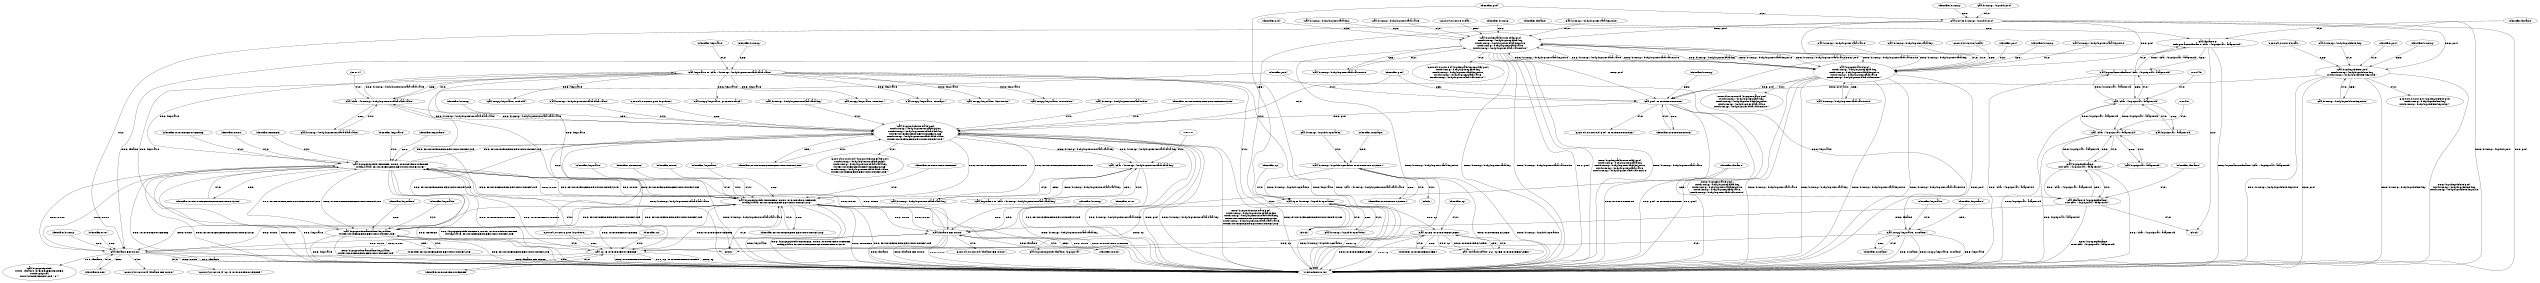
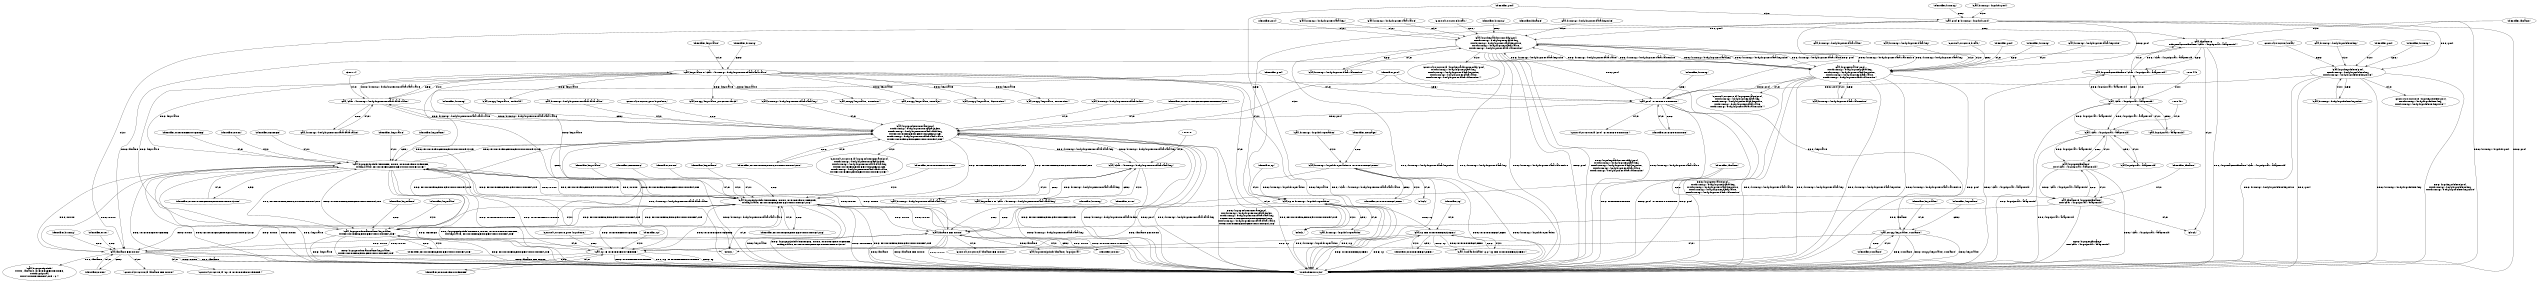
edge "(Call,op = hv_msg->kvp_hdr.operation)" -> "(Call,op != KVP_OP_ENUMERATE)": label "DDG: op" -> "DDG: if_name == NULL"
